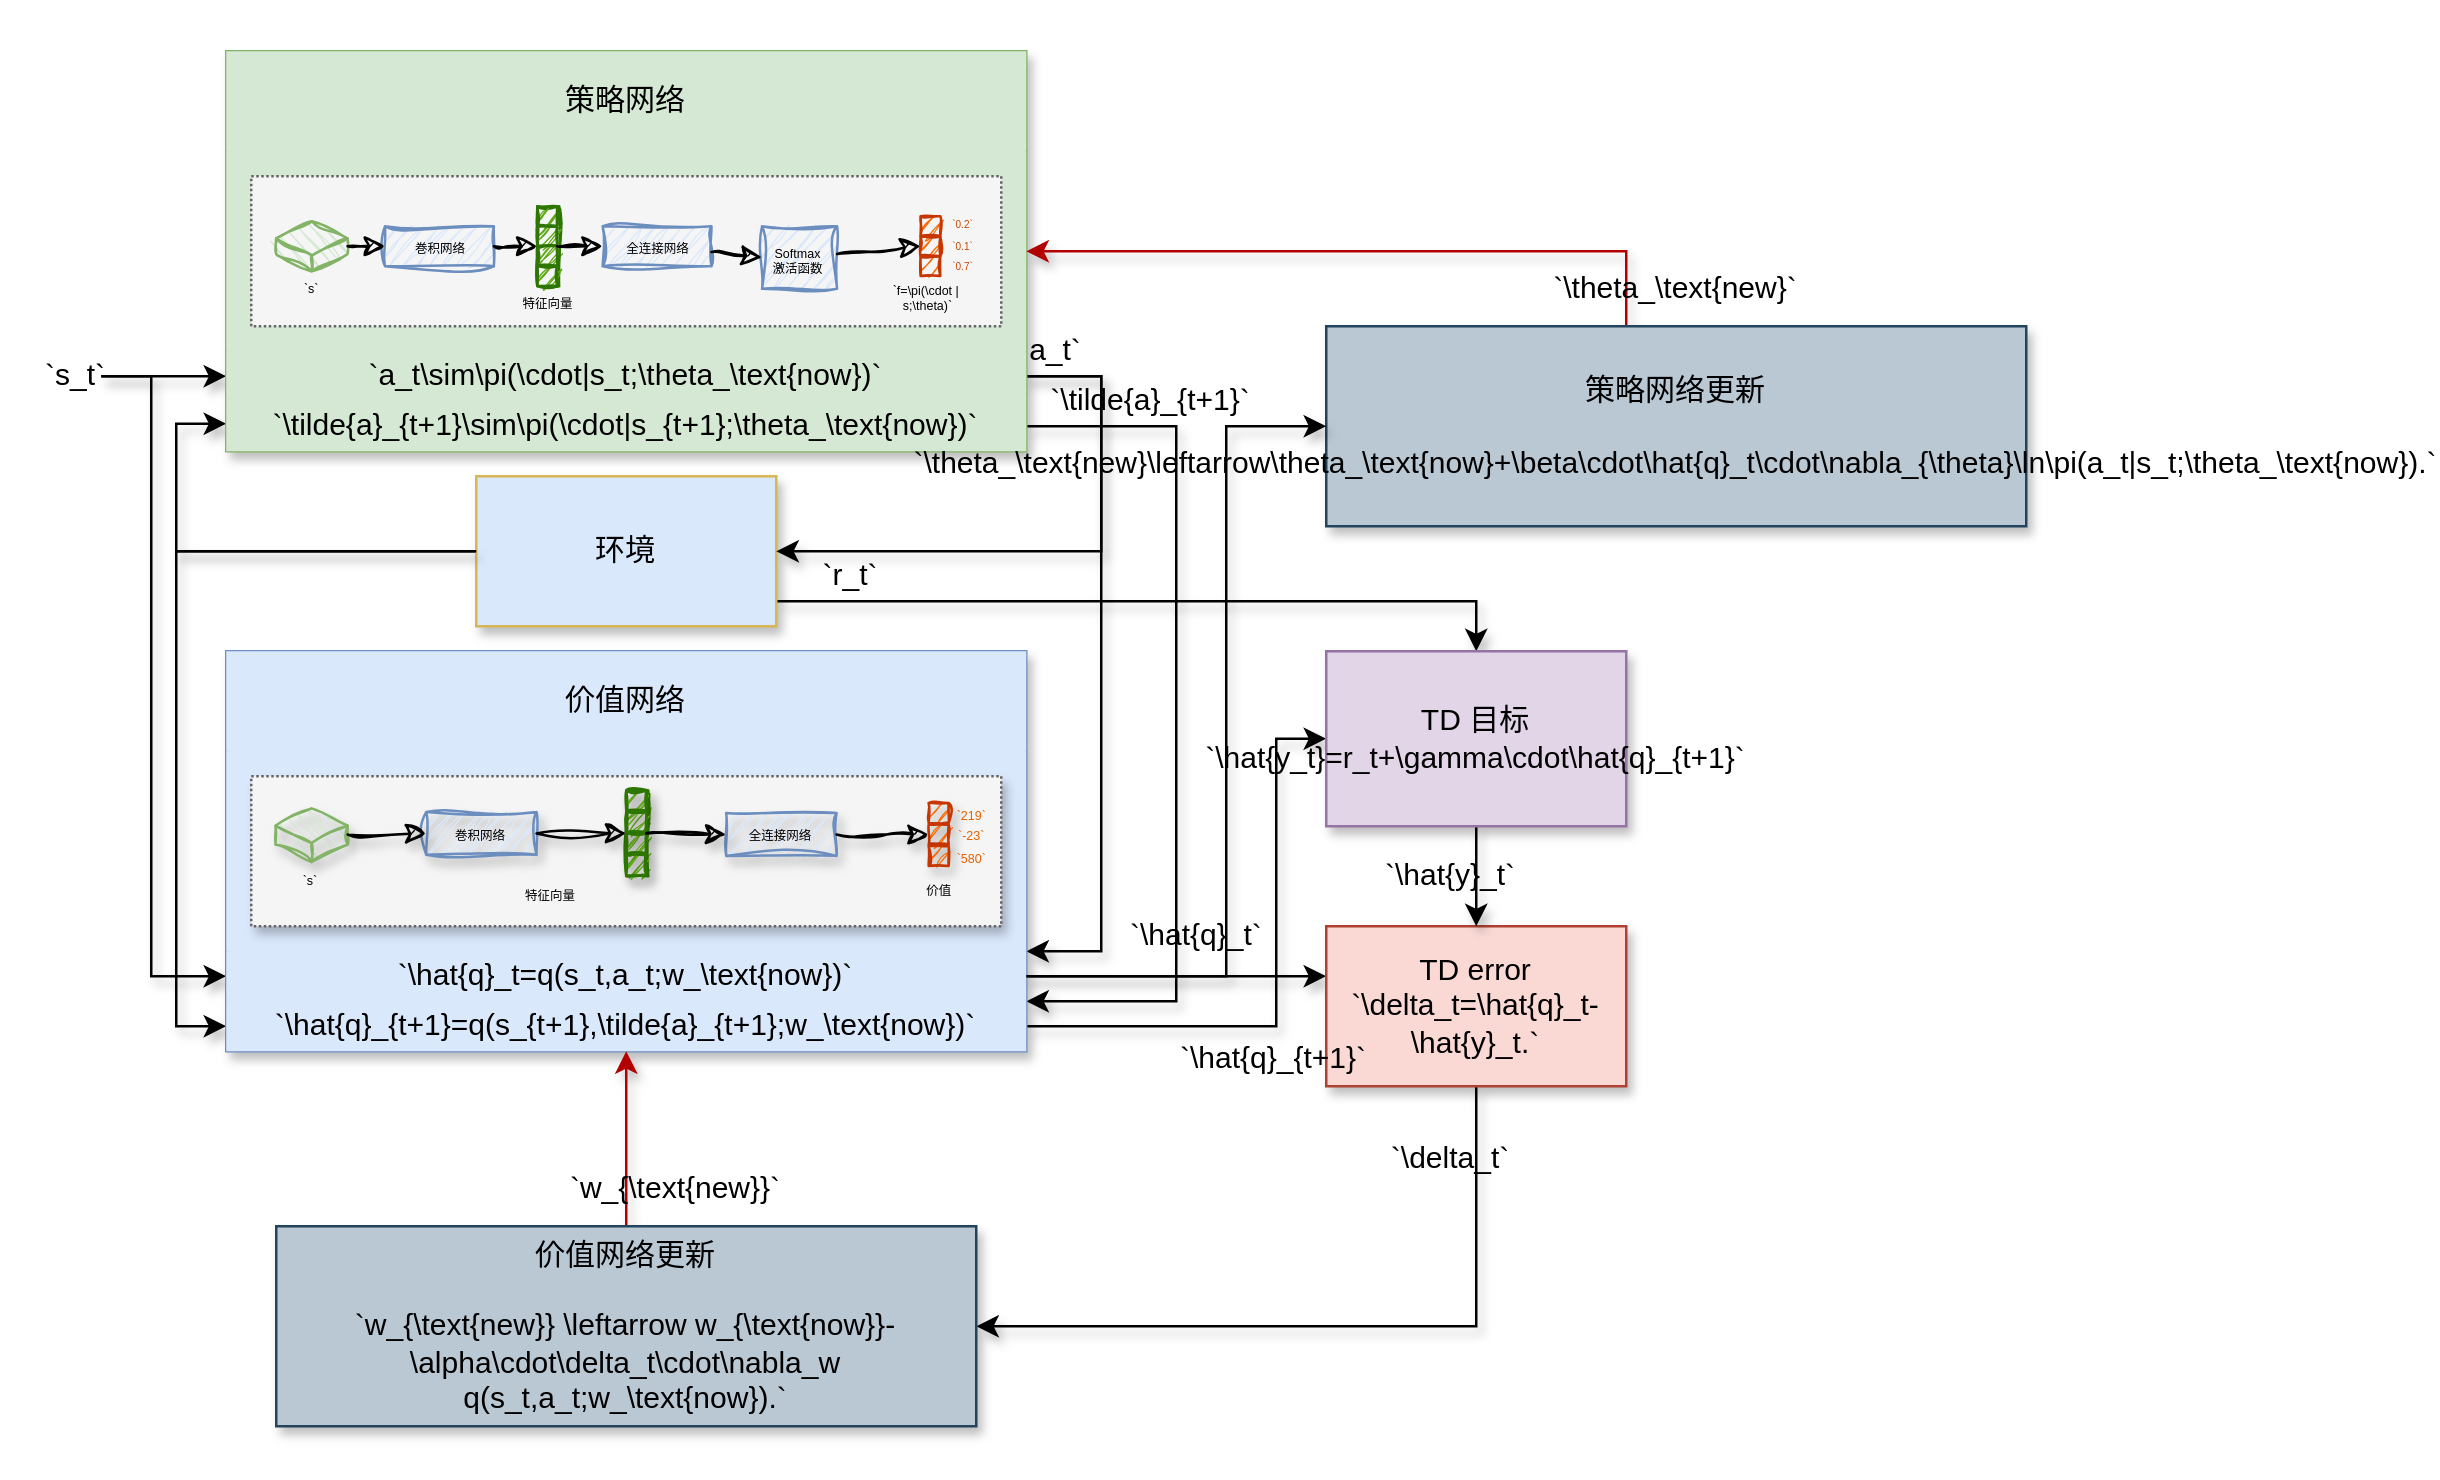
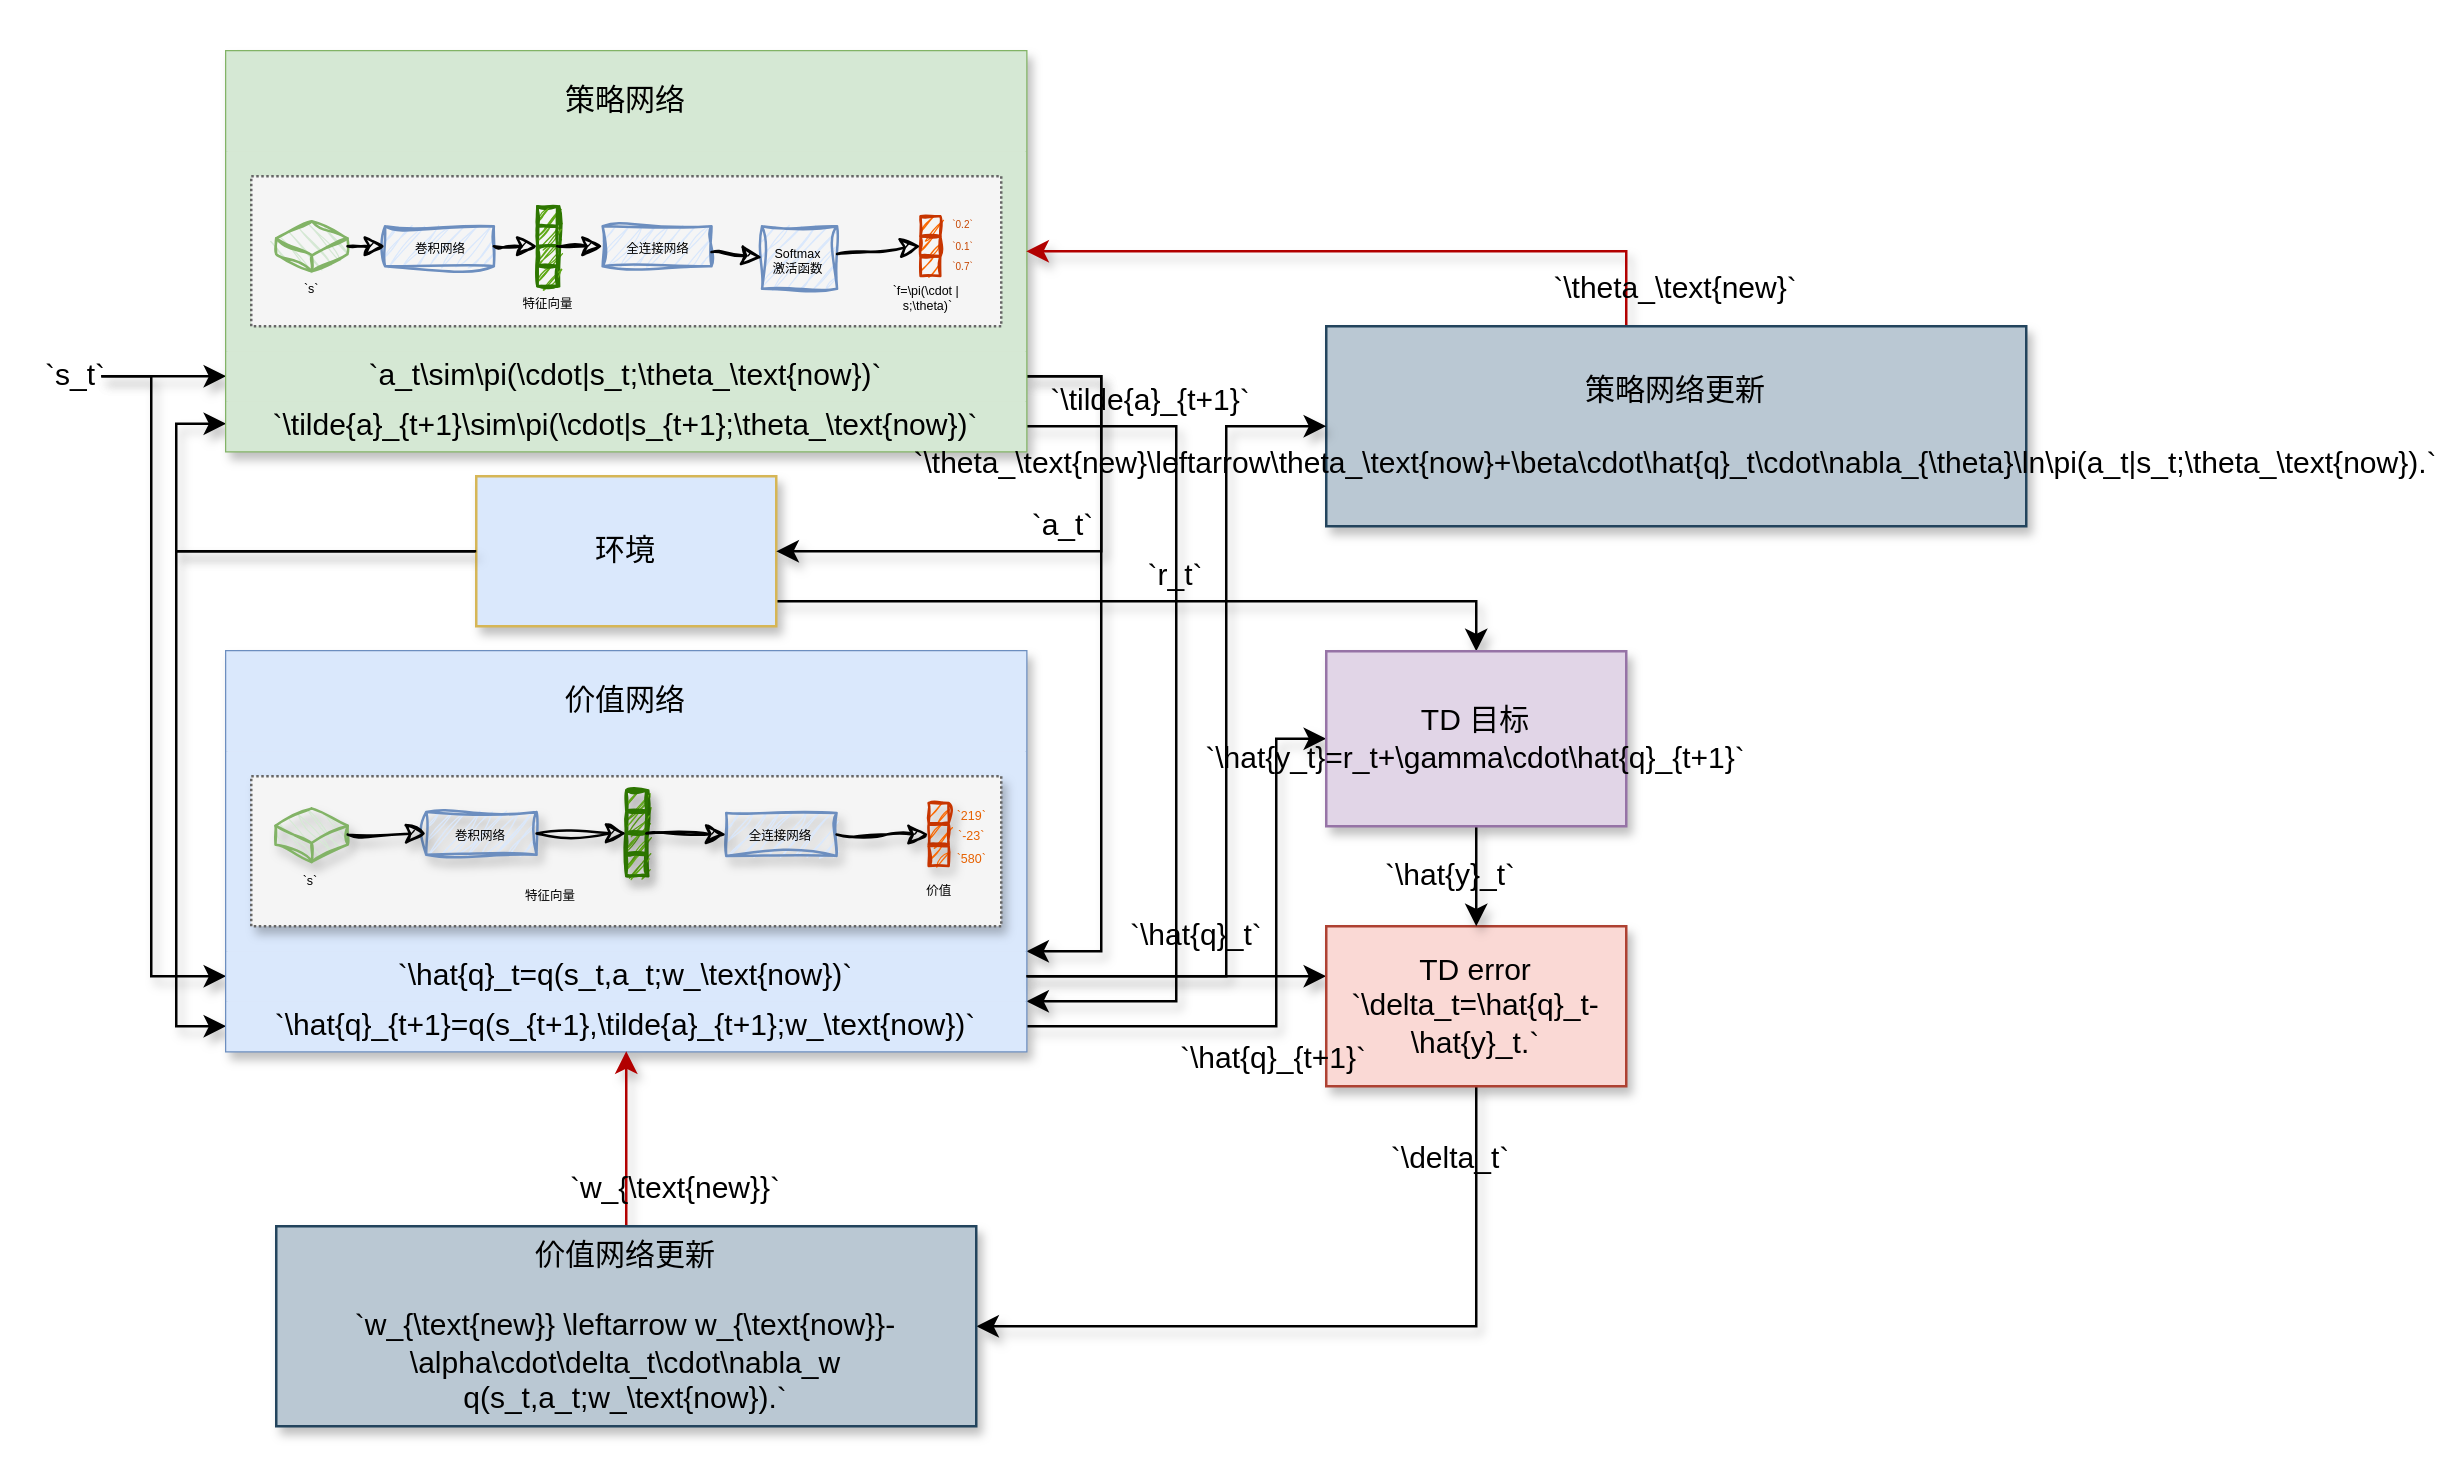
node "`a_t`": moved (1051, 351) -> (1064, 526)
node "`r_t`": moved (851, 576) -> (1176, 576)
